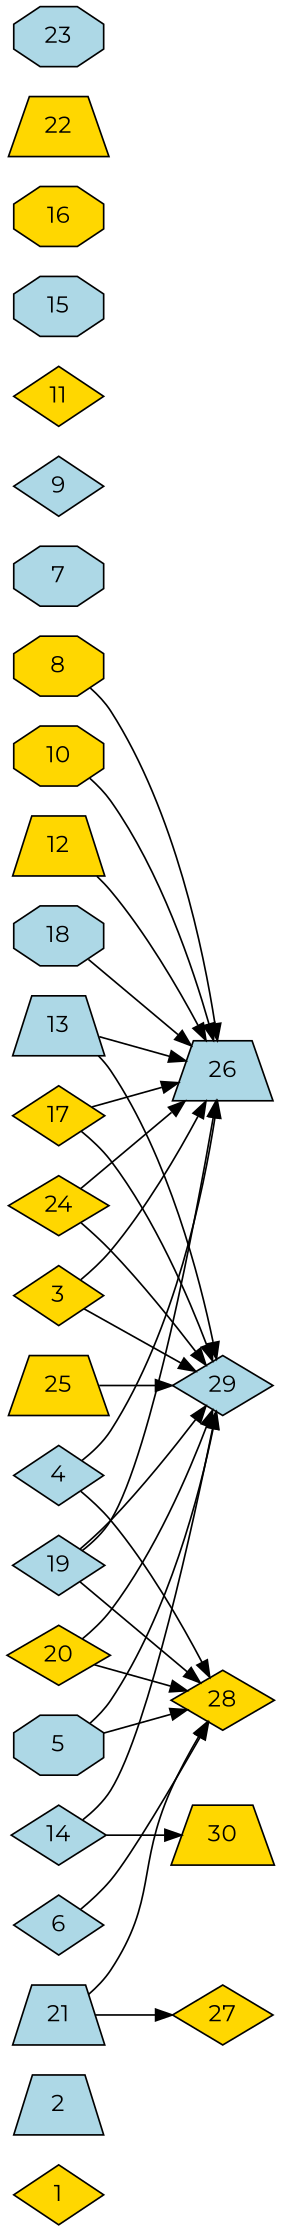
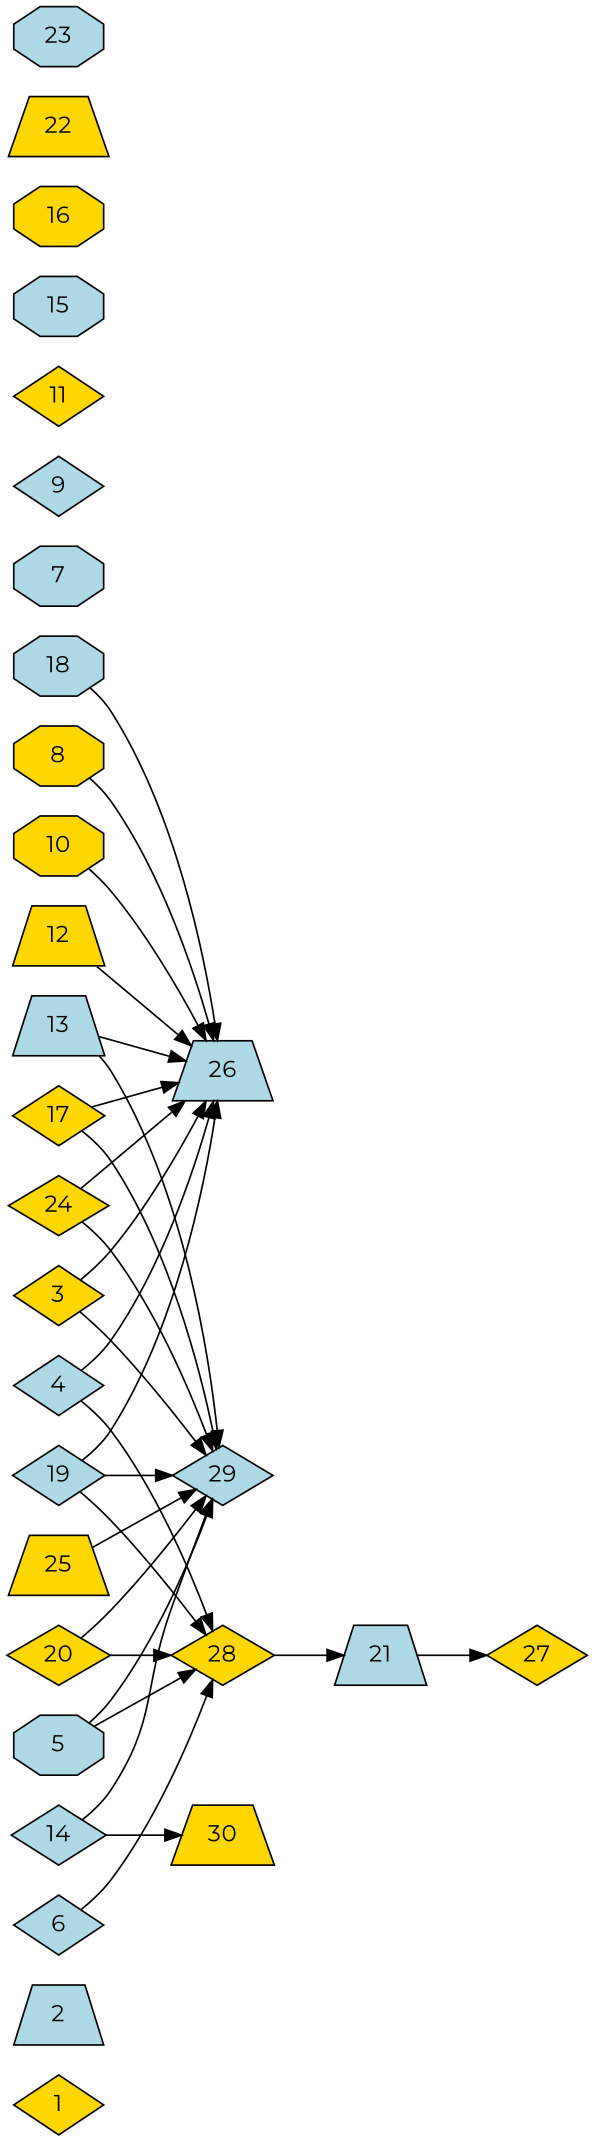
edge "21" -> "28": reversed
